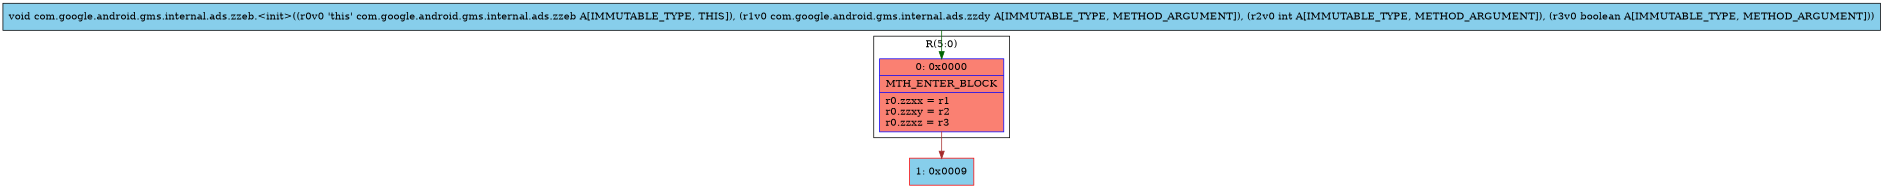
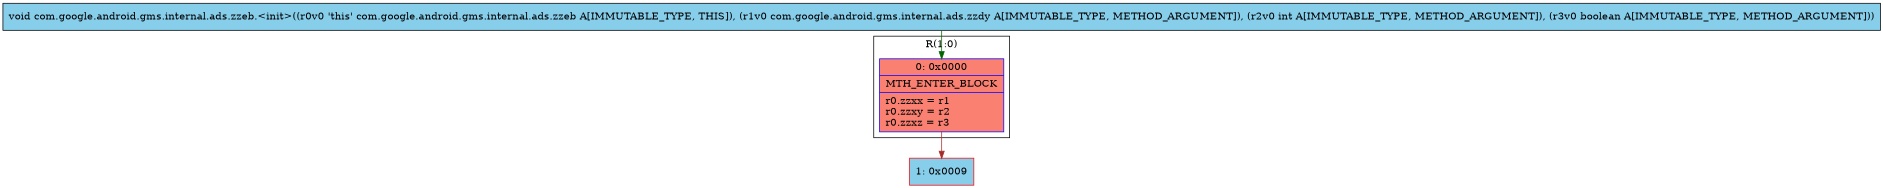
cluster "R(5:0)": label "R(5:0)" -> "R(1:0)"
